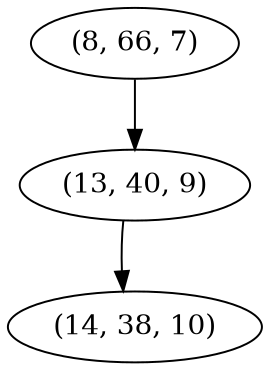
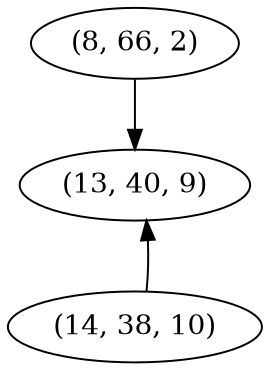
node "(8, 66, 7)": label "(8, 66, 7)" -> "(8, 66, 2)"
edge "(13, 40, 9)" -> "(14, 38, 10)": reversed
